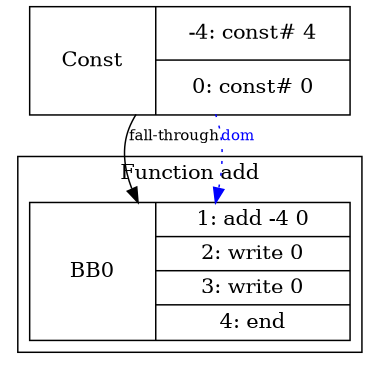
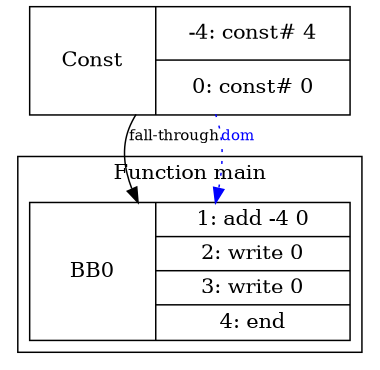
cluster "Function add": label "Function add" -> "Function main"
